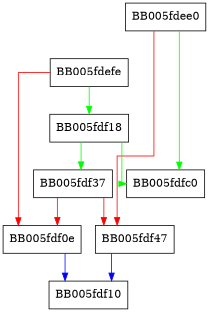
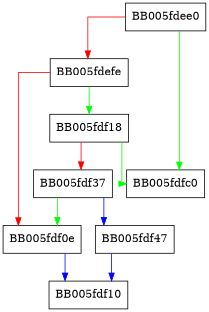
edge "BB005fdee0" -> "BB005fdf47": now "BB005fdee0" -> "BB005fdefe"
edge "BB005fdf18" -> "BB005fdf37": color green -> red
edge "BB005fdf37" -> "BB005fdf0e": color red -> green
edge "BB005fdf37" -> "BB005fdf47": color red -> blue
